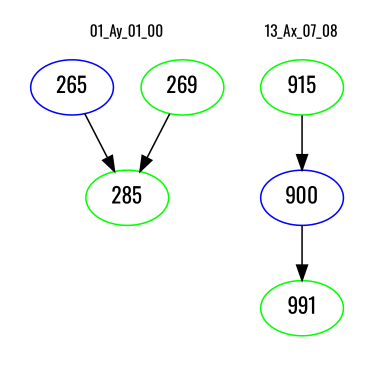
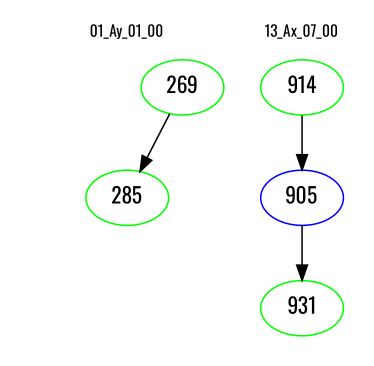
cluster "13_Ax_07_08": label "13_Ax_07_08" -> "13_Ax_07_00"
node "265": removed
node "915": label "915" -> "914"
node "900": label "900" -> "905"
node "991": label "991" -> "931"
